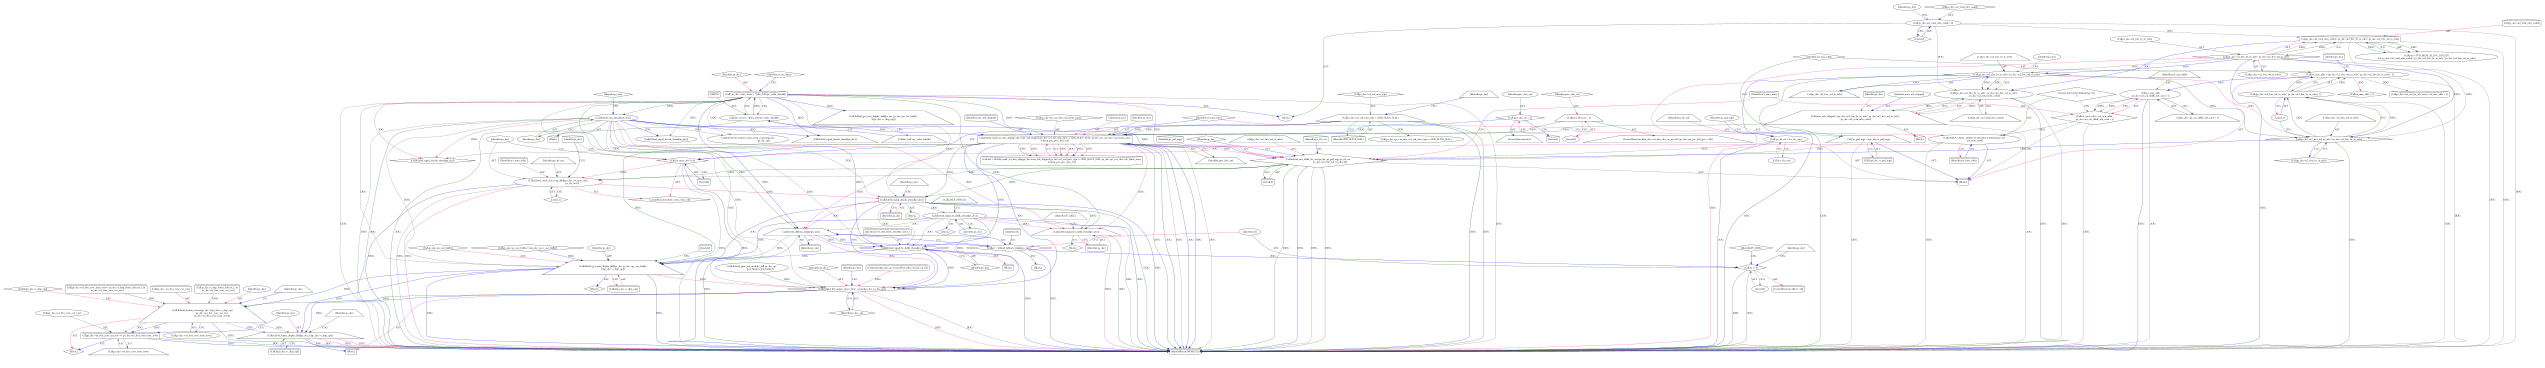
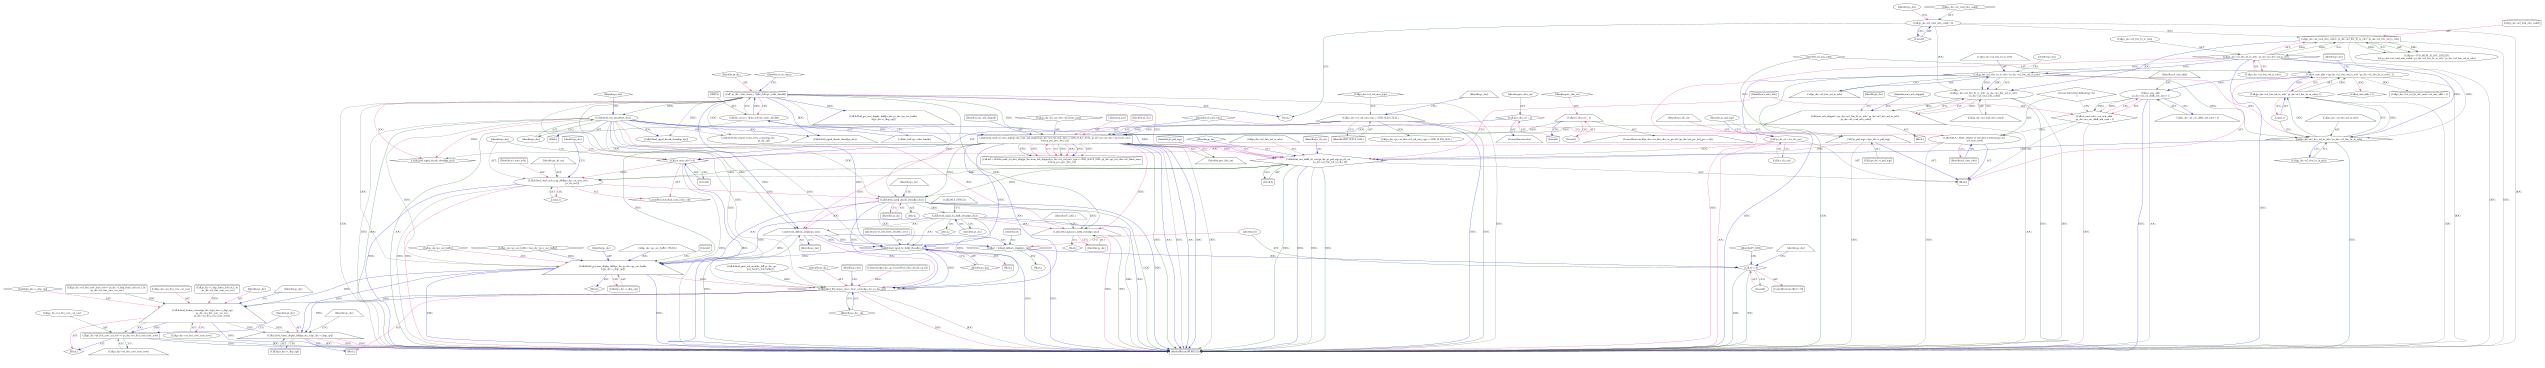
edge "(Call,prev_slice_err = 2)" -> "(Literal,2)": now "(Call,prev_slice_err = 1)" -> "(Literal,2)"
edge "(Call,*ps_pad_mgr = &ps_dec->s_pad_mgr)" -> "(Call,&ps_dec->s_pad_mgr)": removed, label "CFG:"
edge "(Call,ret = ih264d_deblock_display(ps_dec))" -> "(Call,ih264d_deblock_display(ps_dec))": removed, label "CFG:"
node "(Call,ps_dec->ps_out_buffer = NULL)": added
edge "(Call,*ps_tfr_cxt = &s_tfr_ctxt)" -> "(MethodReturn,WORD32)": color blue -> deeppink
